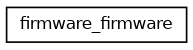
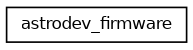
node "firmware_firmware": label "firmware_firmware" -> "astrodev_firmware"
